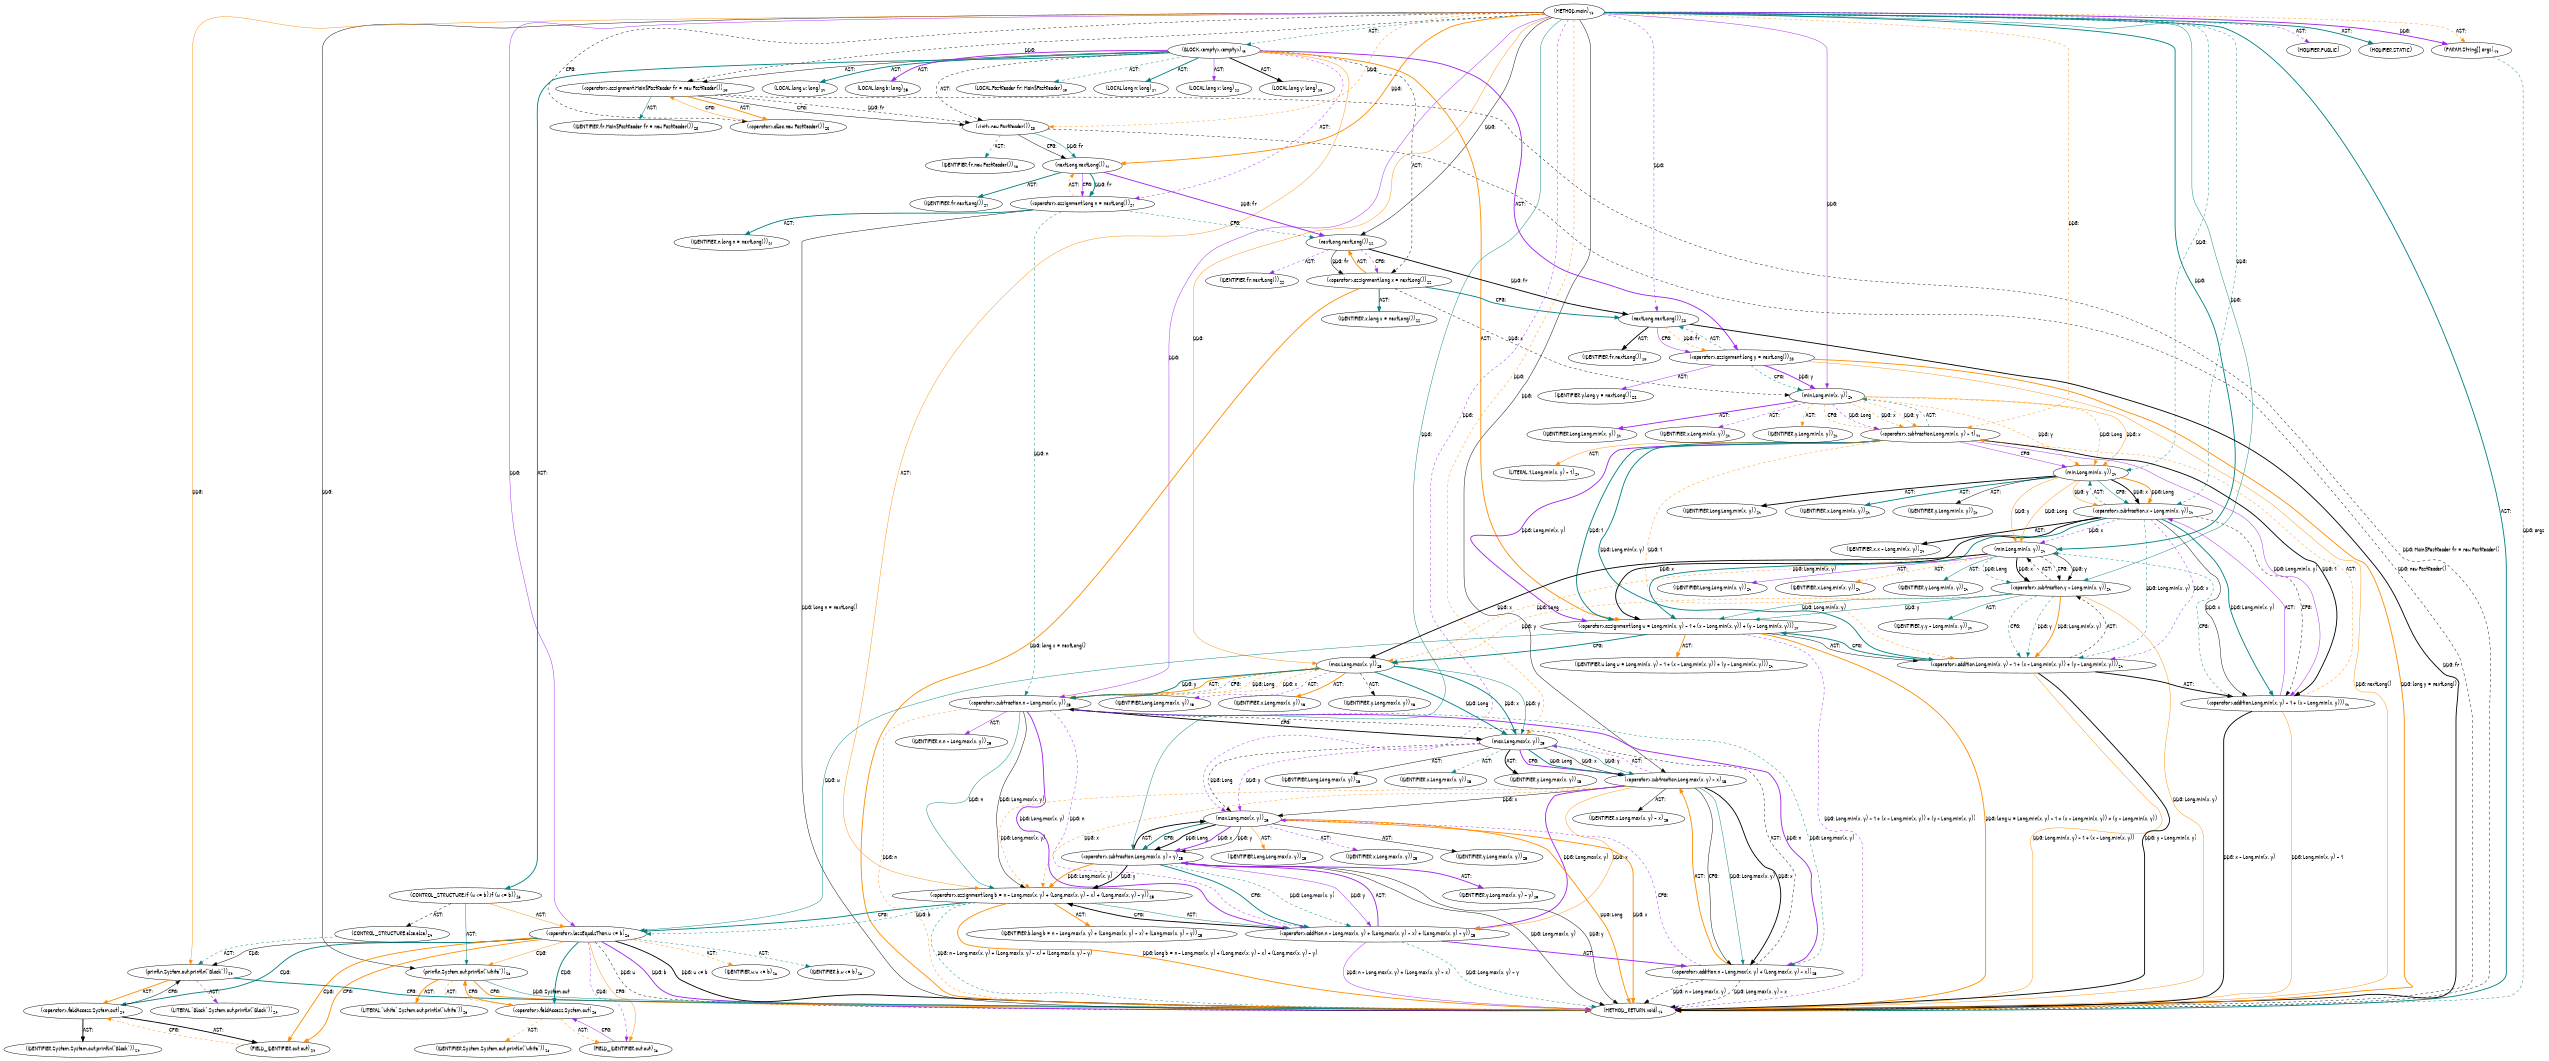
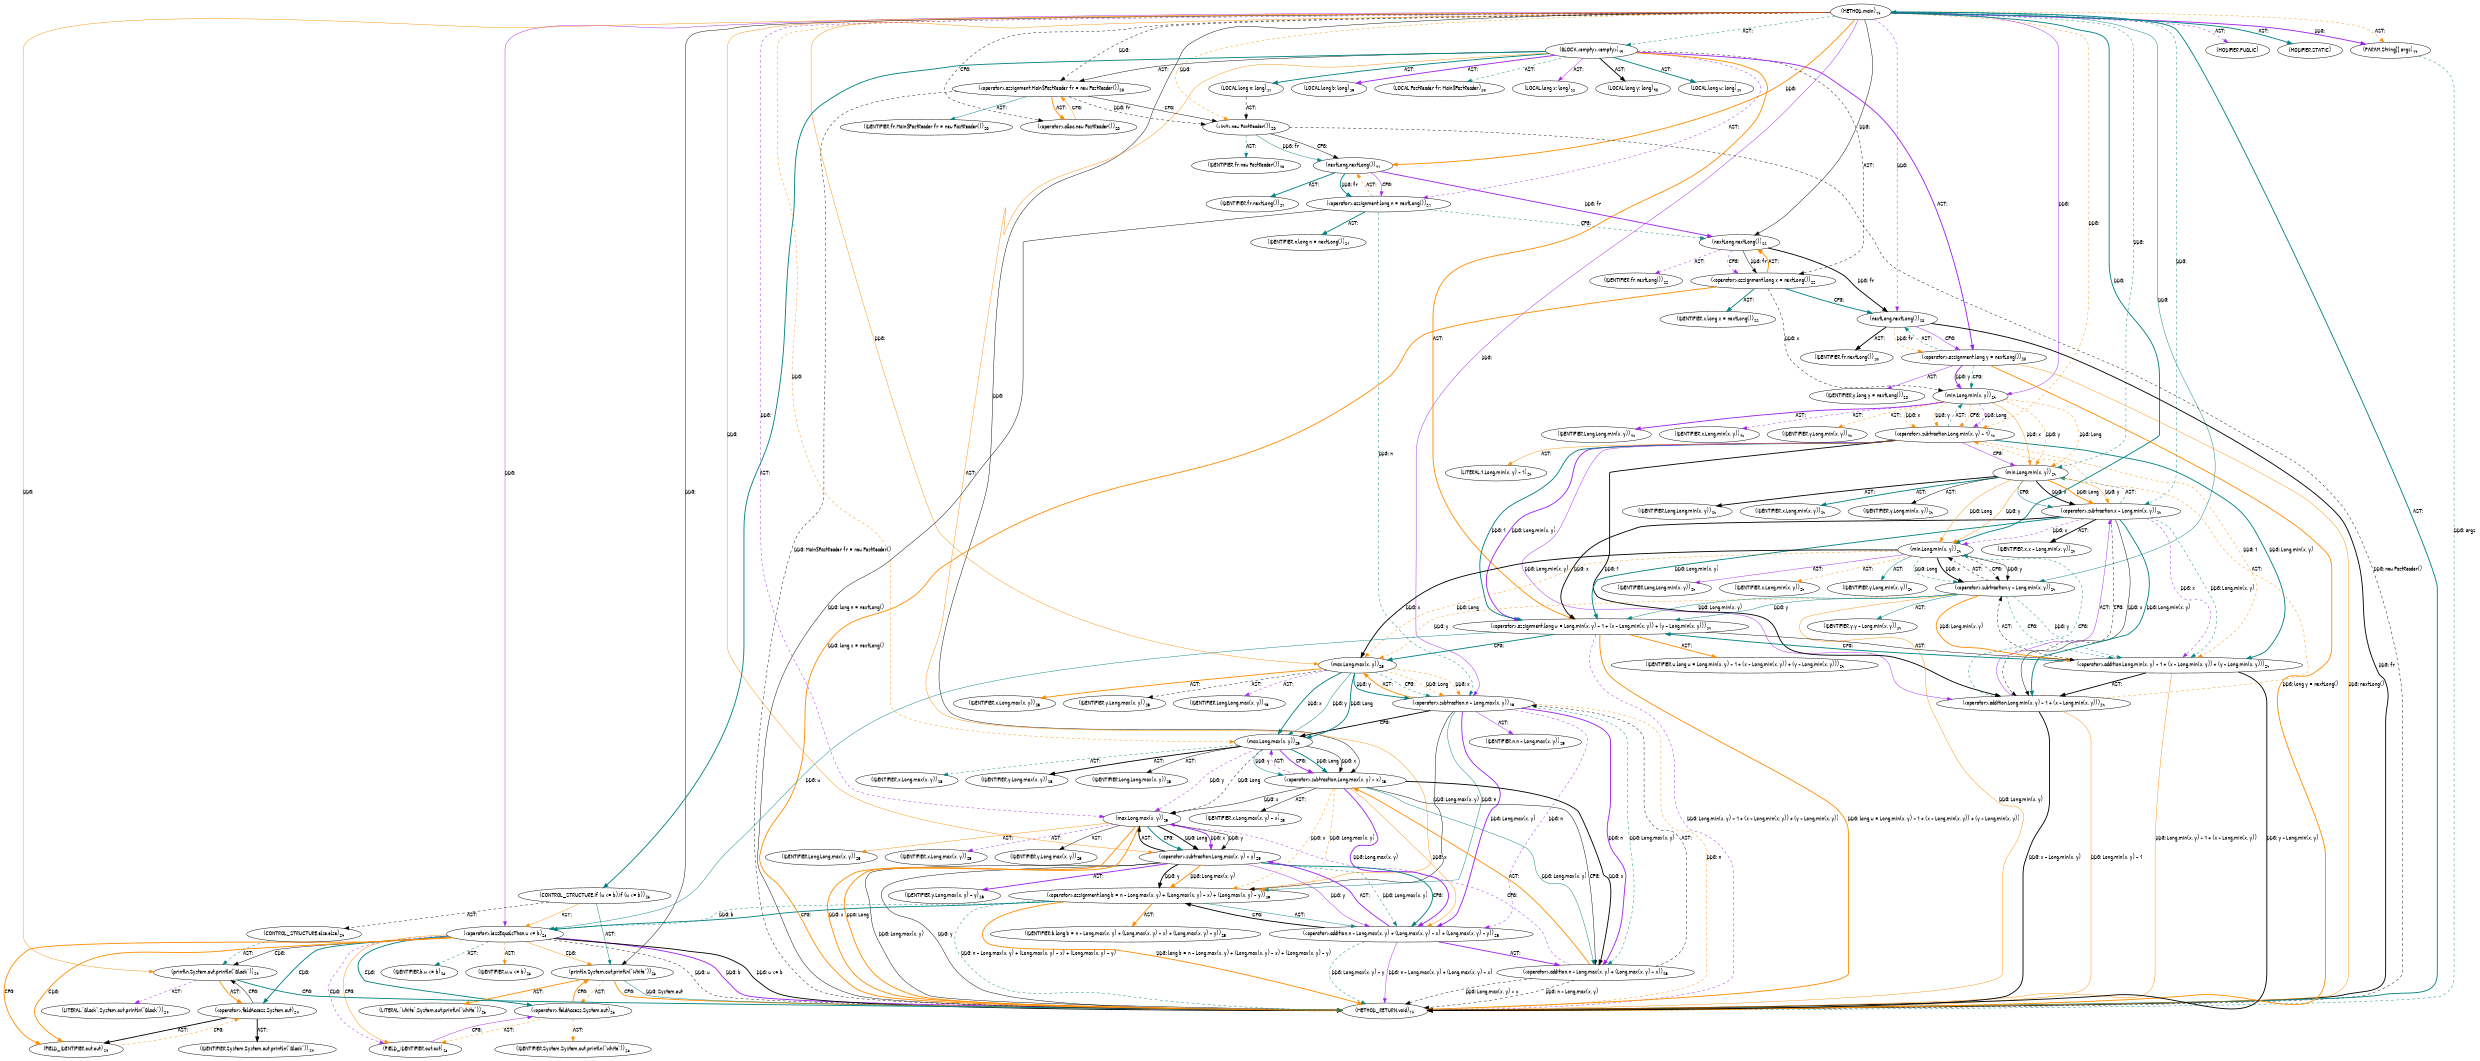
edge "(BLOCK,<empty>,<empty>)" -> "(<init>,new FastReader())": now "(LOCAL,long n: long)" -> "(<init>,new FastReader())"
node "(LOCAL,long y: long)": text "23" -> "93"
edge "(METHOD,main)" -> "(<operator>.subtraction,Long.max(x, y) - y)": color teal -> darkorange
edge "(METHOD,main)" -> "(METHOD_RETURN,void)": reversed
